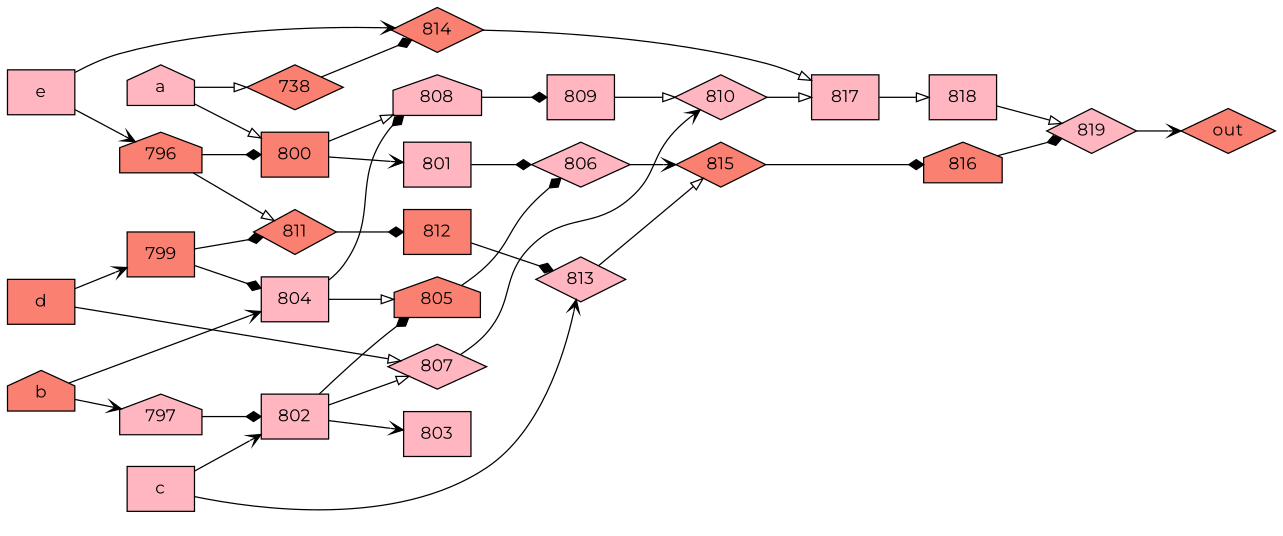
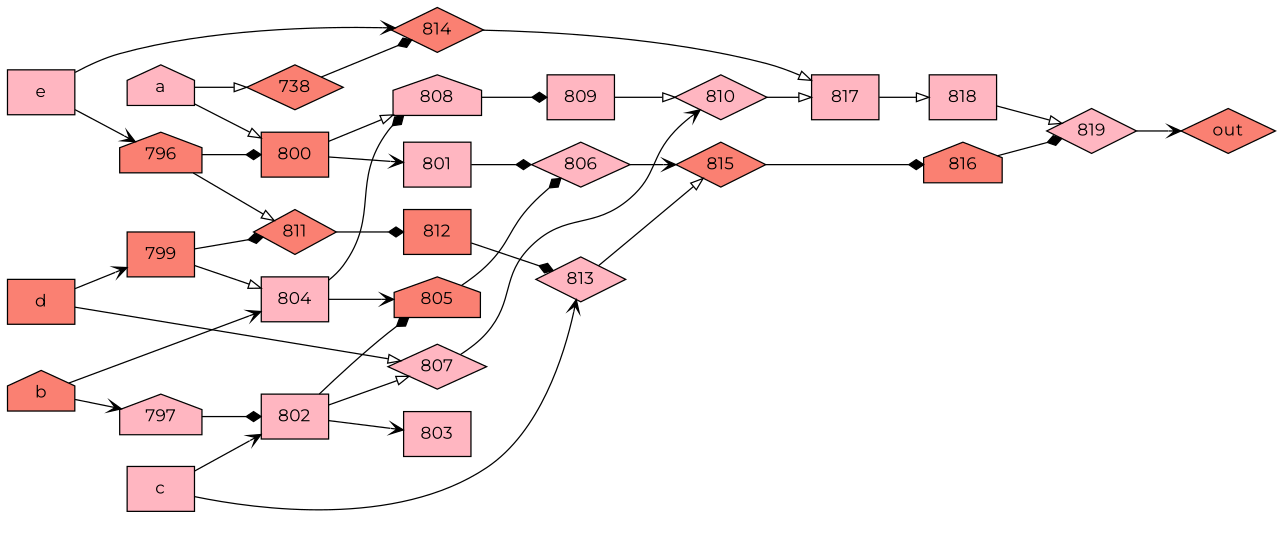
edge "799" -> "804": arrowhead diamond -> onormal
edge "804" -> "805": arrowhead onormal -> vee
